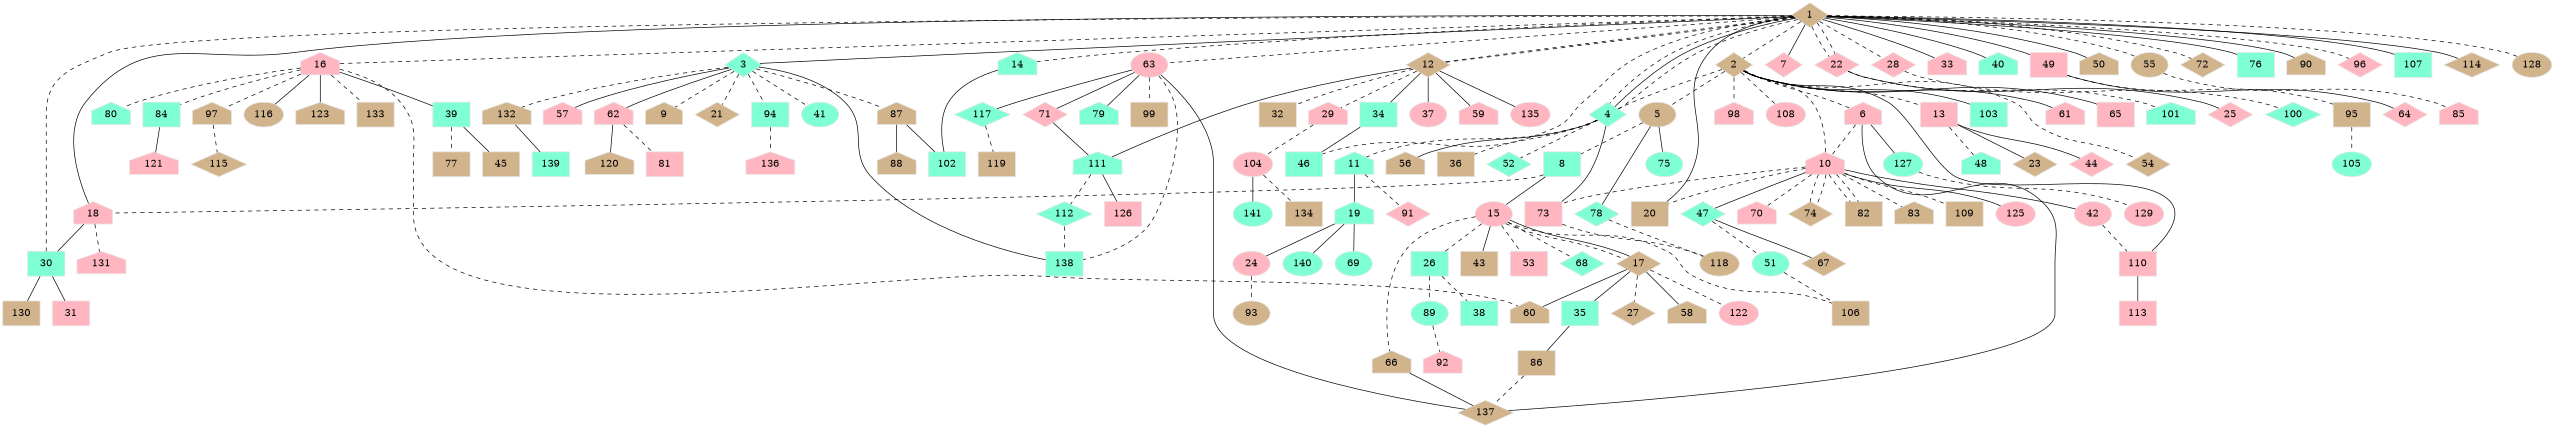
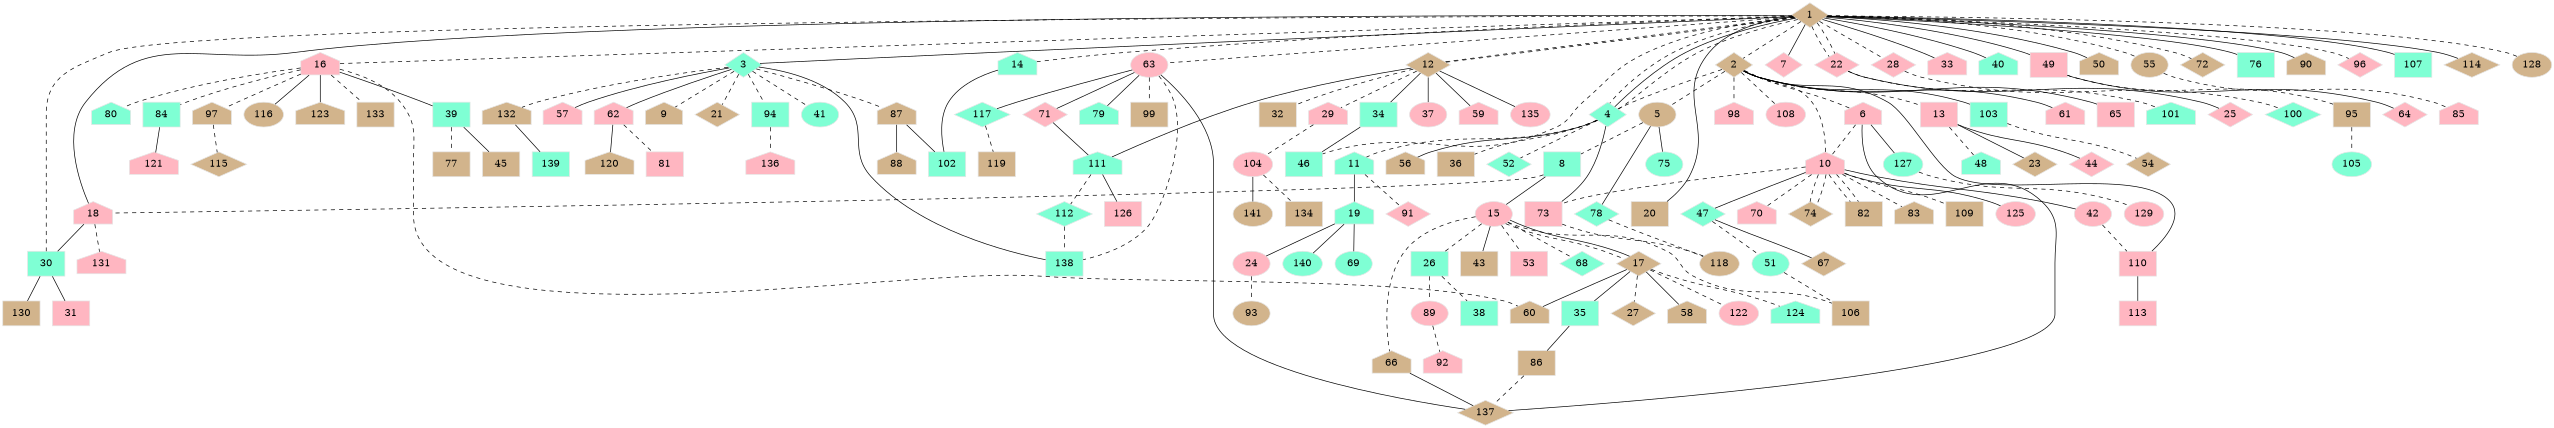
edge "2" -- "54": now "103" -- "54"
edge "10" -- "20": removed
node "141": fillcolor aquamarine -> tan
node "89": fillcolor aquamarine -> lightpink
node "124": added
